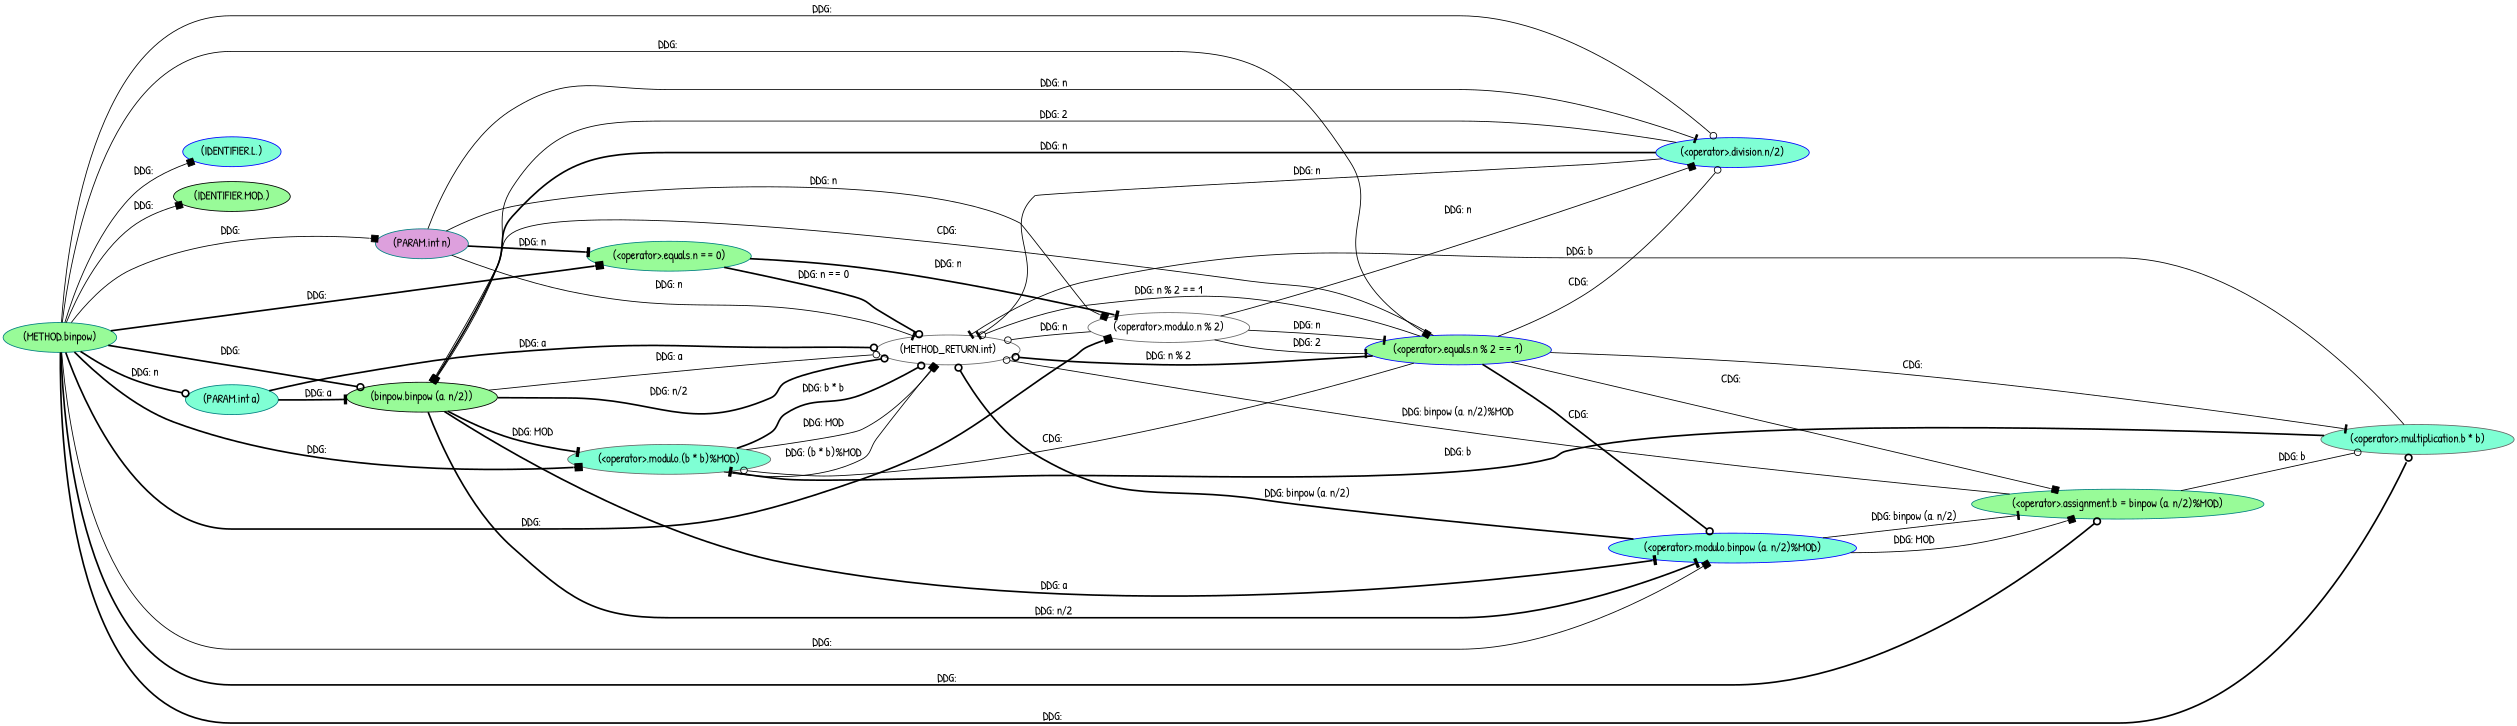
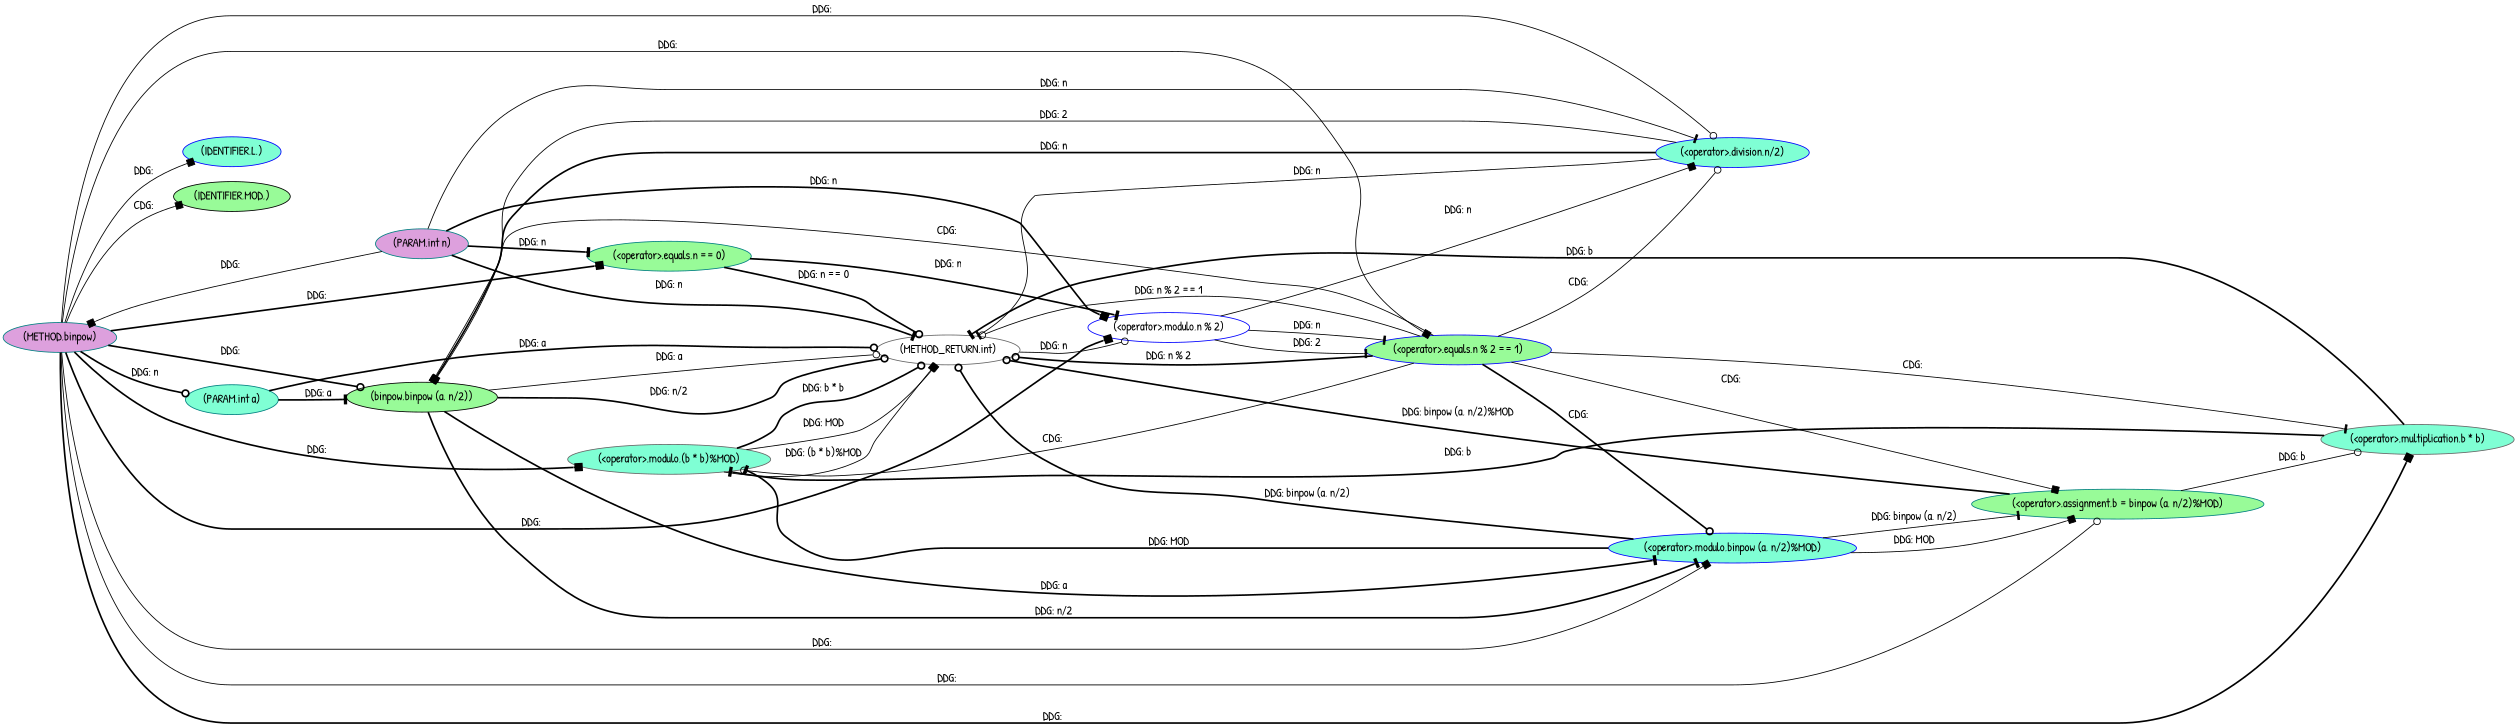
edge "(PARAM,int n)" -> "(<operator>.modulo,n % 2)": style solid -> bold
edge "(METHOD,binpow)" -> "(IDENTIFIER,MOD,)": label "DDG: " -> "CDG: "
edge "(METHOD,binpow)" -> "(PARAM,int n)": reversed
edge "(<operator>.multiplication,b * b)" -> "(METHOD_RETURN,int)": style solid -> bold
edge "(PARAM,int n)" -> "(METHOD_RETURN,int)": style solid -> bold
node "(<operator>.modulo,n % 2)": color gray40 -> blue
edge "(<operator>.modulo,n % 2)" -> "(METHOD_RETURN,int)": reversed
node "(METHOD,binpow)": fillcolor palegreen -> plum
edge "(binpow,binpow (a, n/2))" -> "(<operator>.modulo,(b * b)%MOD)": now "(<operator>.modulo,binpow (a, n/2)%MOD)" -> "(<operator>.modulo,(b * b)%MOD)"
edge "(<operator>.assignment,b = binpow (a, n/2)%MOD)" -> "(METHOD_RETURN,int)": style solid -> bold
edge "(METHOD,binpow)" -> "(<operator>.assignment,b = binpow (a, n/2)%MOD)": style bold -> solid
edge "(METHOD,binpow)" -> "(<operator>.multiplication,b * b)": arrowhead odot -> box
